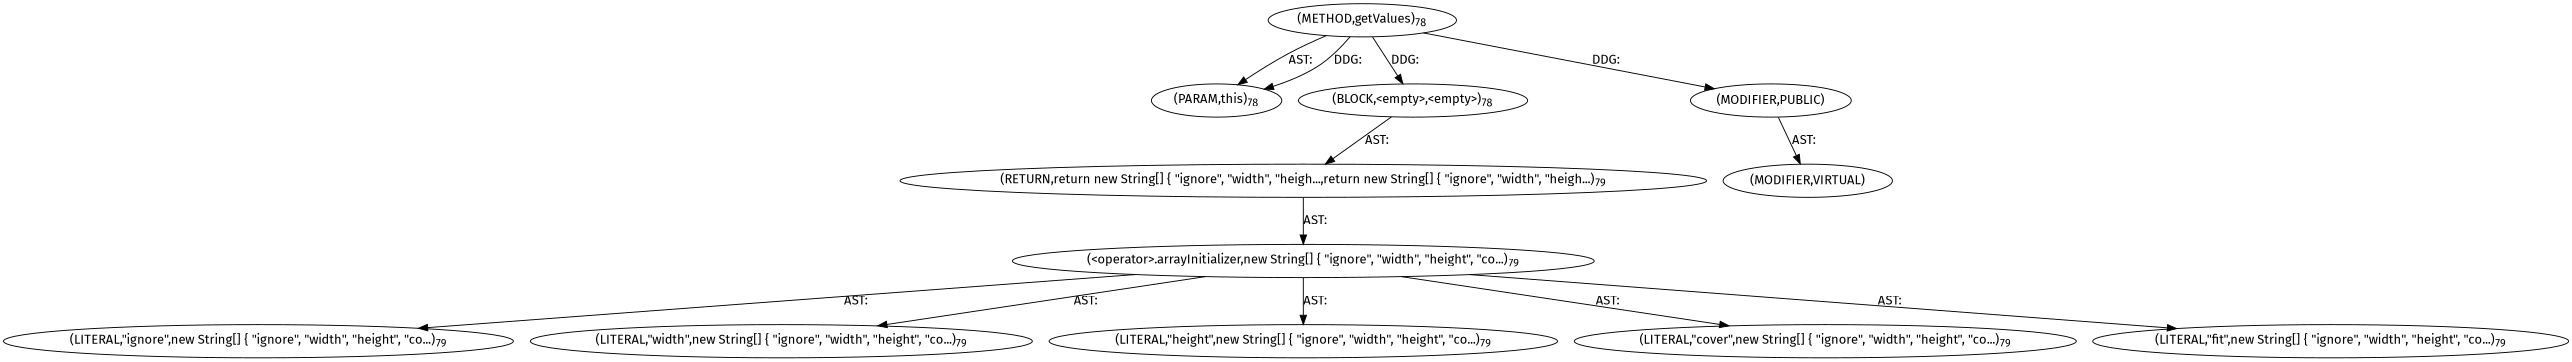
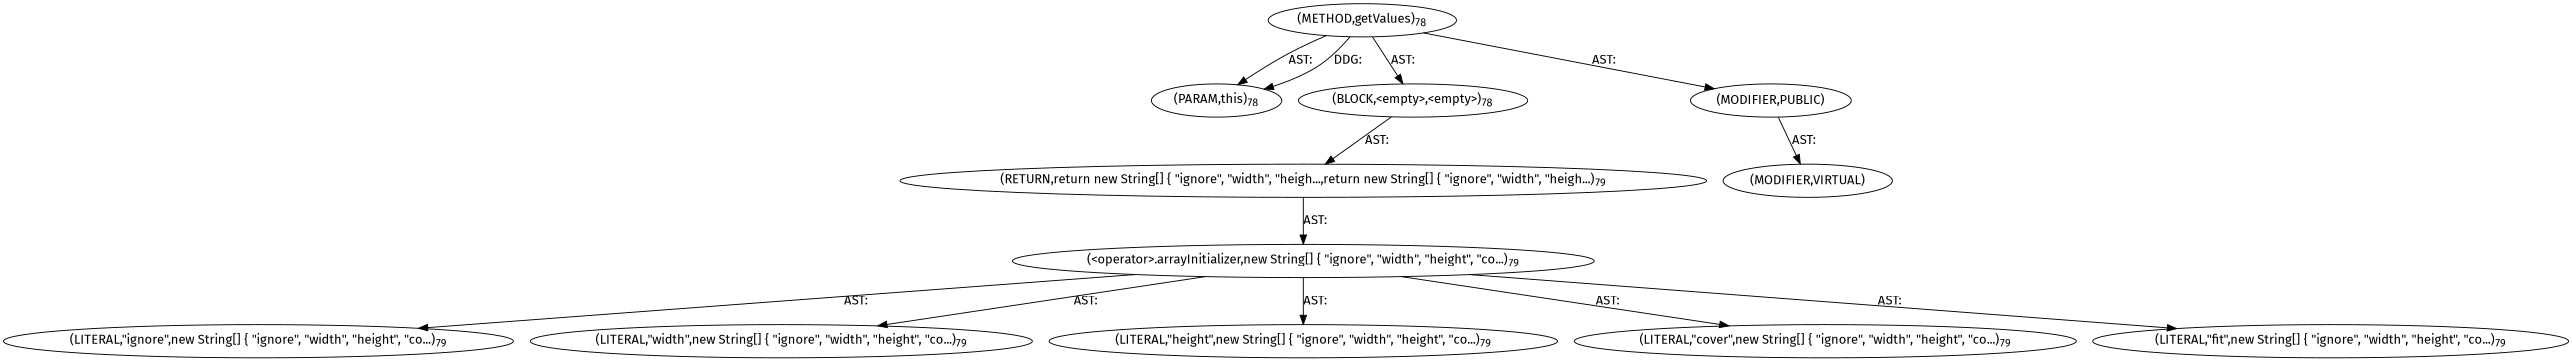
edge "(METHOD,getValues)" -> "(BLOCK,<empty>,<empty>)": label "DDG: " -> "AST: "
edge "(METHOD,getValues)" -> "(MODIFIER,PUBLIC)": label "DDG: " -> "AST: "
